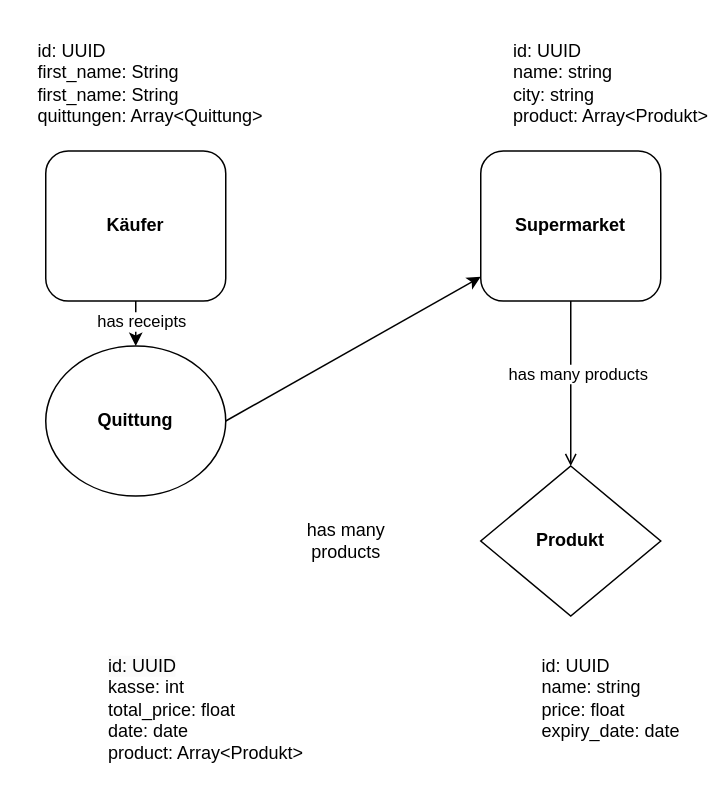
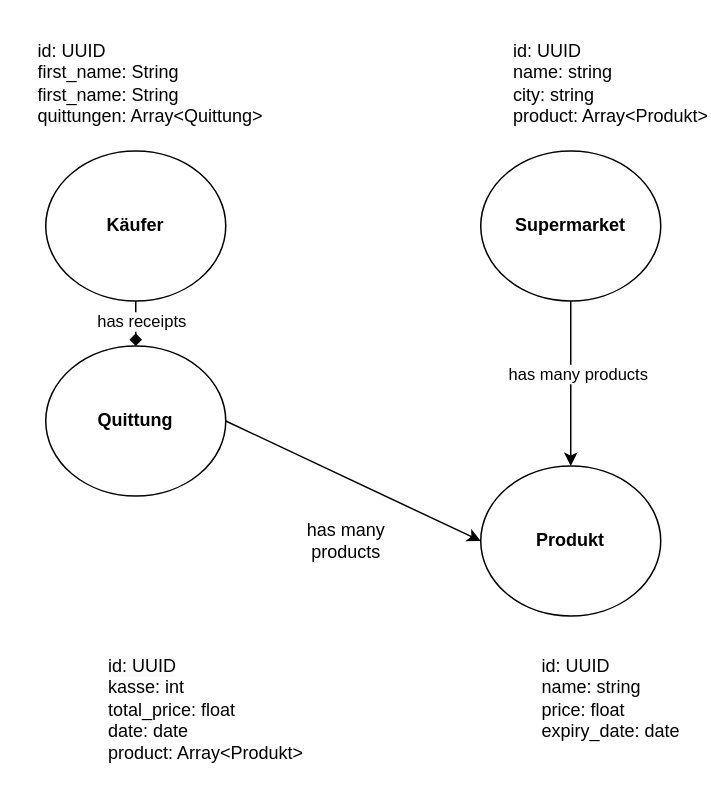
node "Käufer": shape rounded rectangle -> ellipse
node "Supermarket": shape rounded rectangle -> ellipse
edge "Käufer" -> "Quittung": arrowhead classic -> diamond
edge "Quittung" -> "Supermarket": now "Quittung" -> "Produkt"
edge "Supermarket" -> "Produkt": arrowhead open -> classic
node "Produkt": shape diamond -> ellipse
